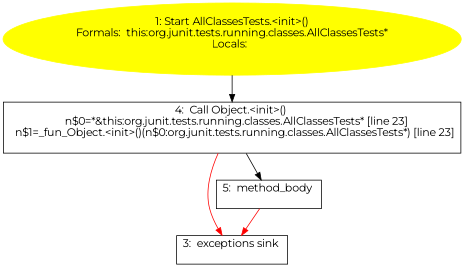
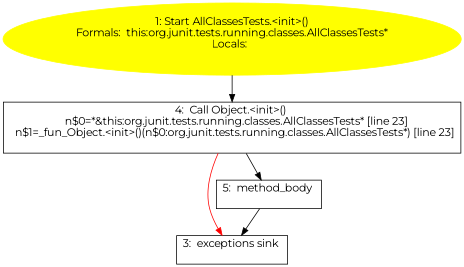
edge "5:  method_body" -> "3:  exceptions sink": color red -> black
